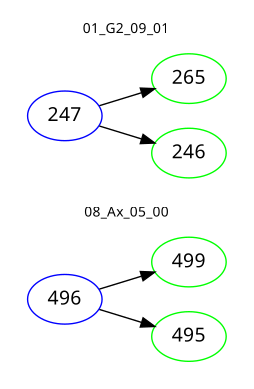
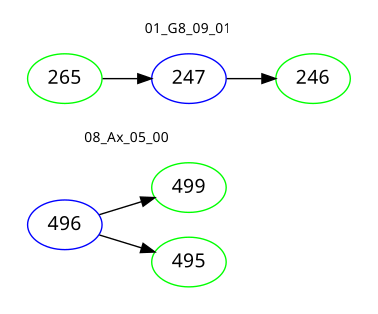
cluster "01_G2_09_01": label "01_G2_09_01" -> "01_G8_09_01"
edge "247" -> "265": reversed
